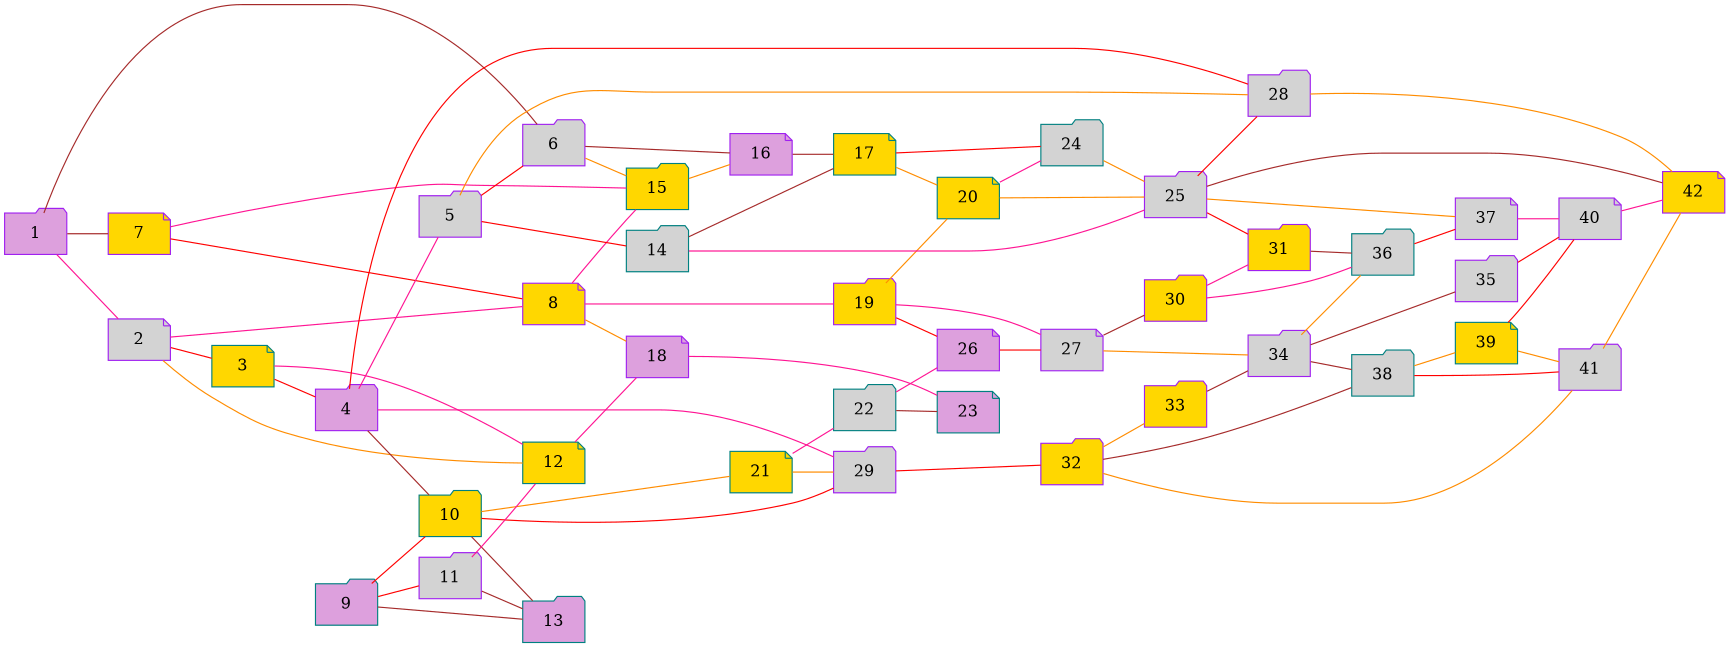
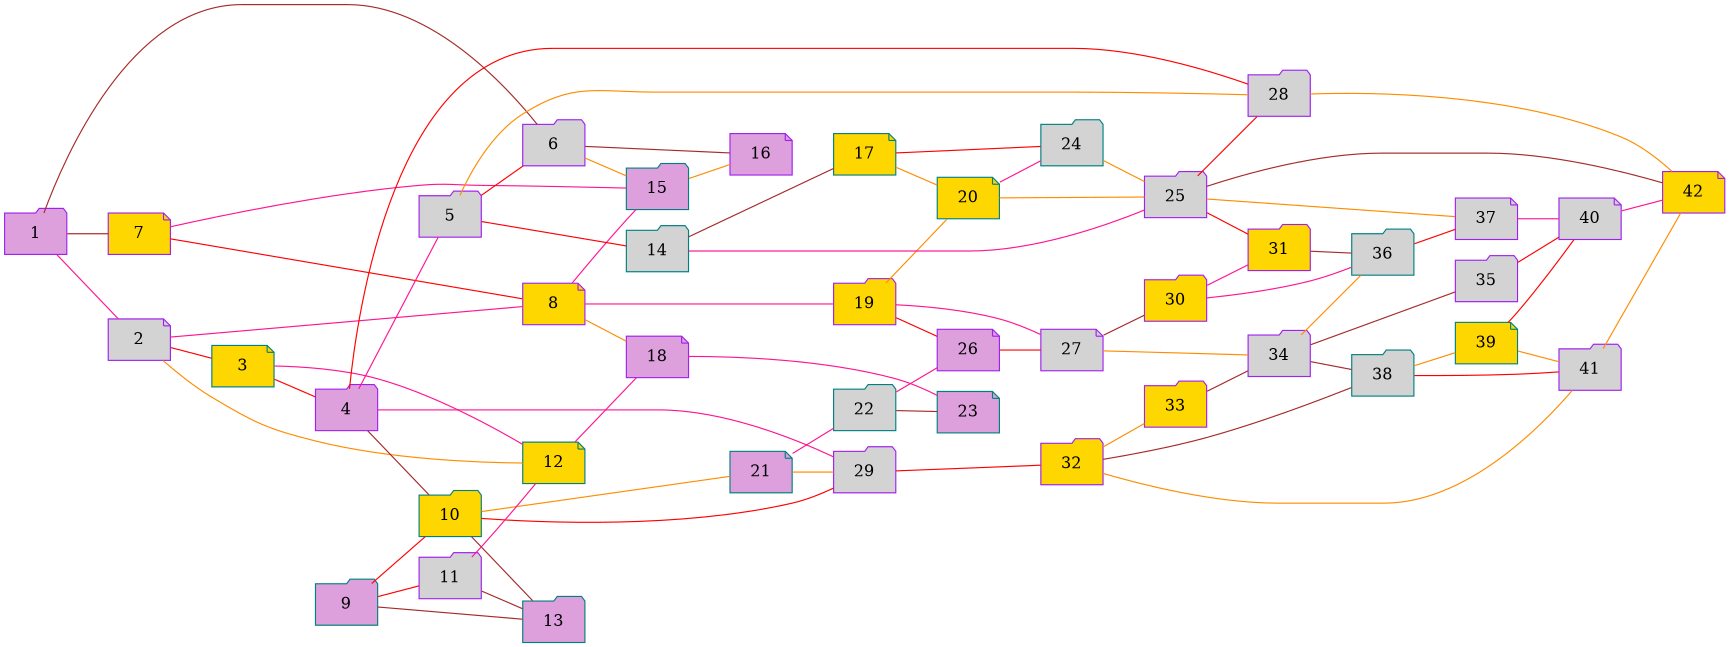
edge "16" -- "17": removed
node "15": fillcolor gold -> plum
node "21": fillcolor gold -> plum
